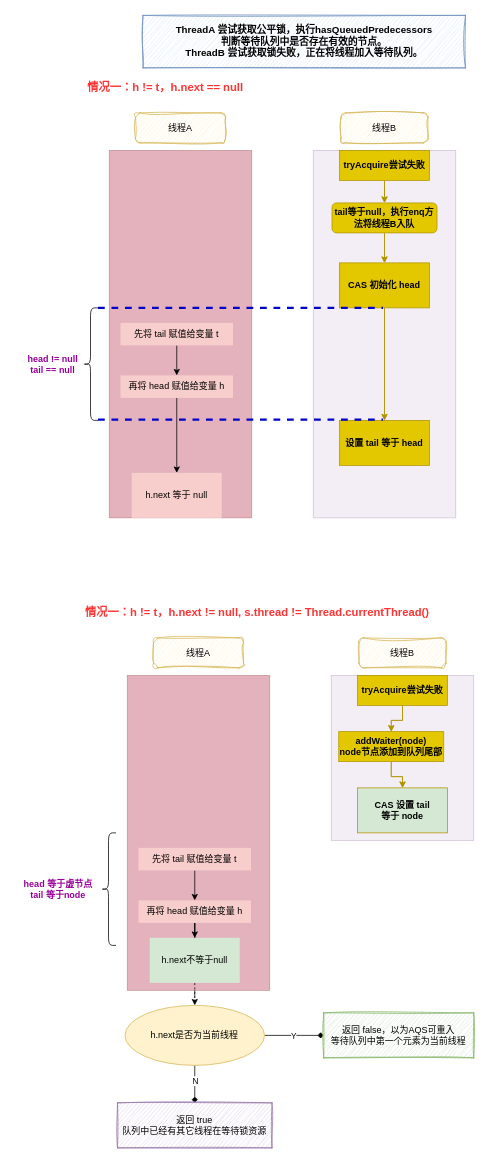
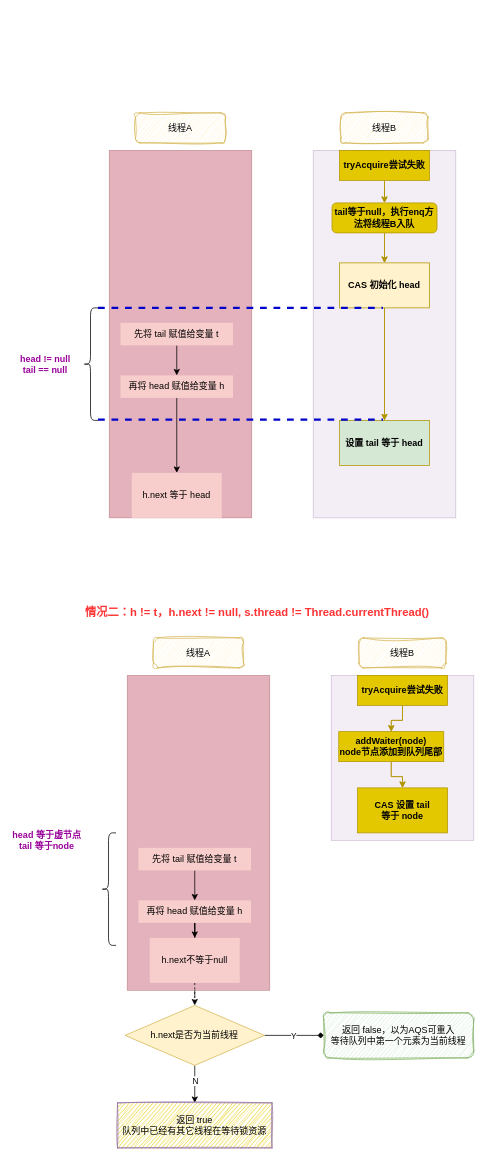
node "ThreadA 尝试获取公平锁，执行hasQueuedPredecessors 判断等待队列中是否存在有效的节点。 ThreadB 尝试获取锁失败，正在将线程加入等待队列。": removed
node "情况一：h != t，h.next == null": removed
node "CAS 初始化 head": fillcolor #e3c800 -> #fff2cc
node "head != null tail == null": moved (53, 364) -> (45, 364)
node "设置 tail 等于 head": fillcolor #e3c800 -> #d5e8d4
node "h.next 等于 null": label "h.next 等于 null" -> "h.next 等于 head"
node "情况一：h != t，h.next != null, s.thread != Thread.currentThread()": label "情况一：h != t，h.next != null, s.thread != Thread.currentThread()" -> "情况二：h != t，h.next != null, s.thread != Thread.currentThread()"
node "CAS 设置 tail 等于 node": fillcolor #d5e8d4 -> #e3c800
node "head 等于虚节点 tail 等于node": moved (58, 889) -> (47, 840)
node "h.next不等于null": fillcolor #d5e8d4 -> #f8cecc
node "h.next是否为当前线程": shape ellipse -> diamond
node "返回 false，以为AQS可重入 等待队列中第一个元素为当前线程": shape rectangle -> rounded rectangle
edge "h.next是否为当前线程" -> "返回 true 队列中已经有其它线程在等待锁资源": arrowhead diamond -> classic
node "返回 true 队列中已经有其它线程在等待锁资源": fillcolor #e1d5e7 -> #e3c800
